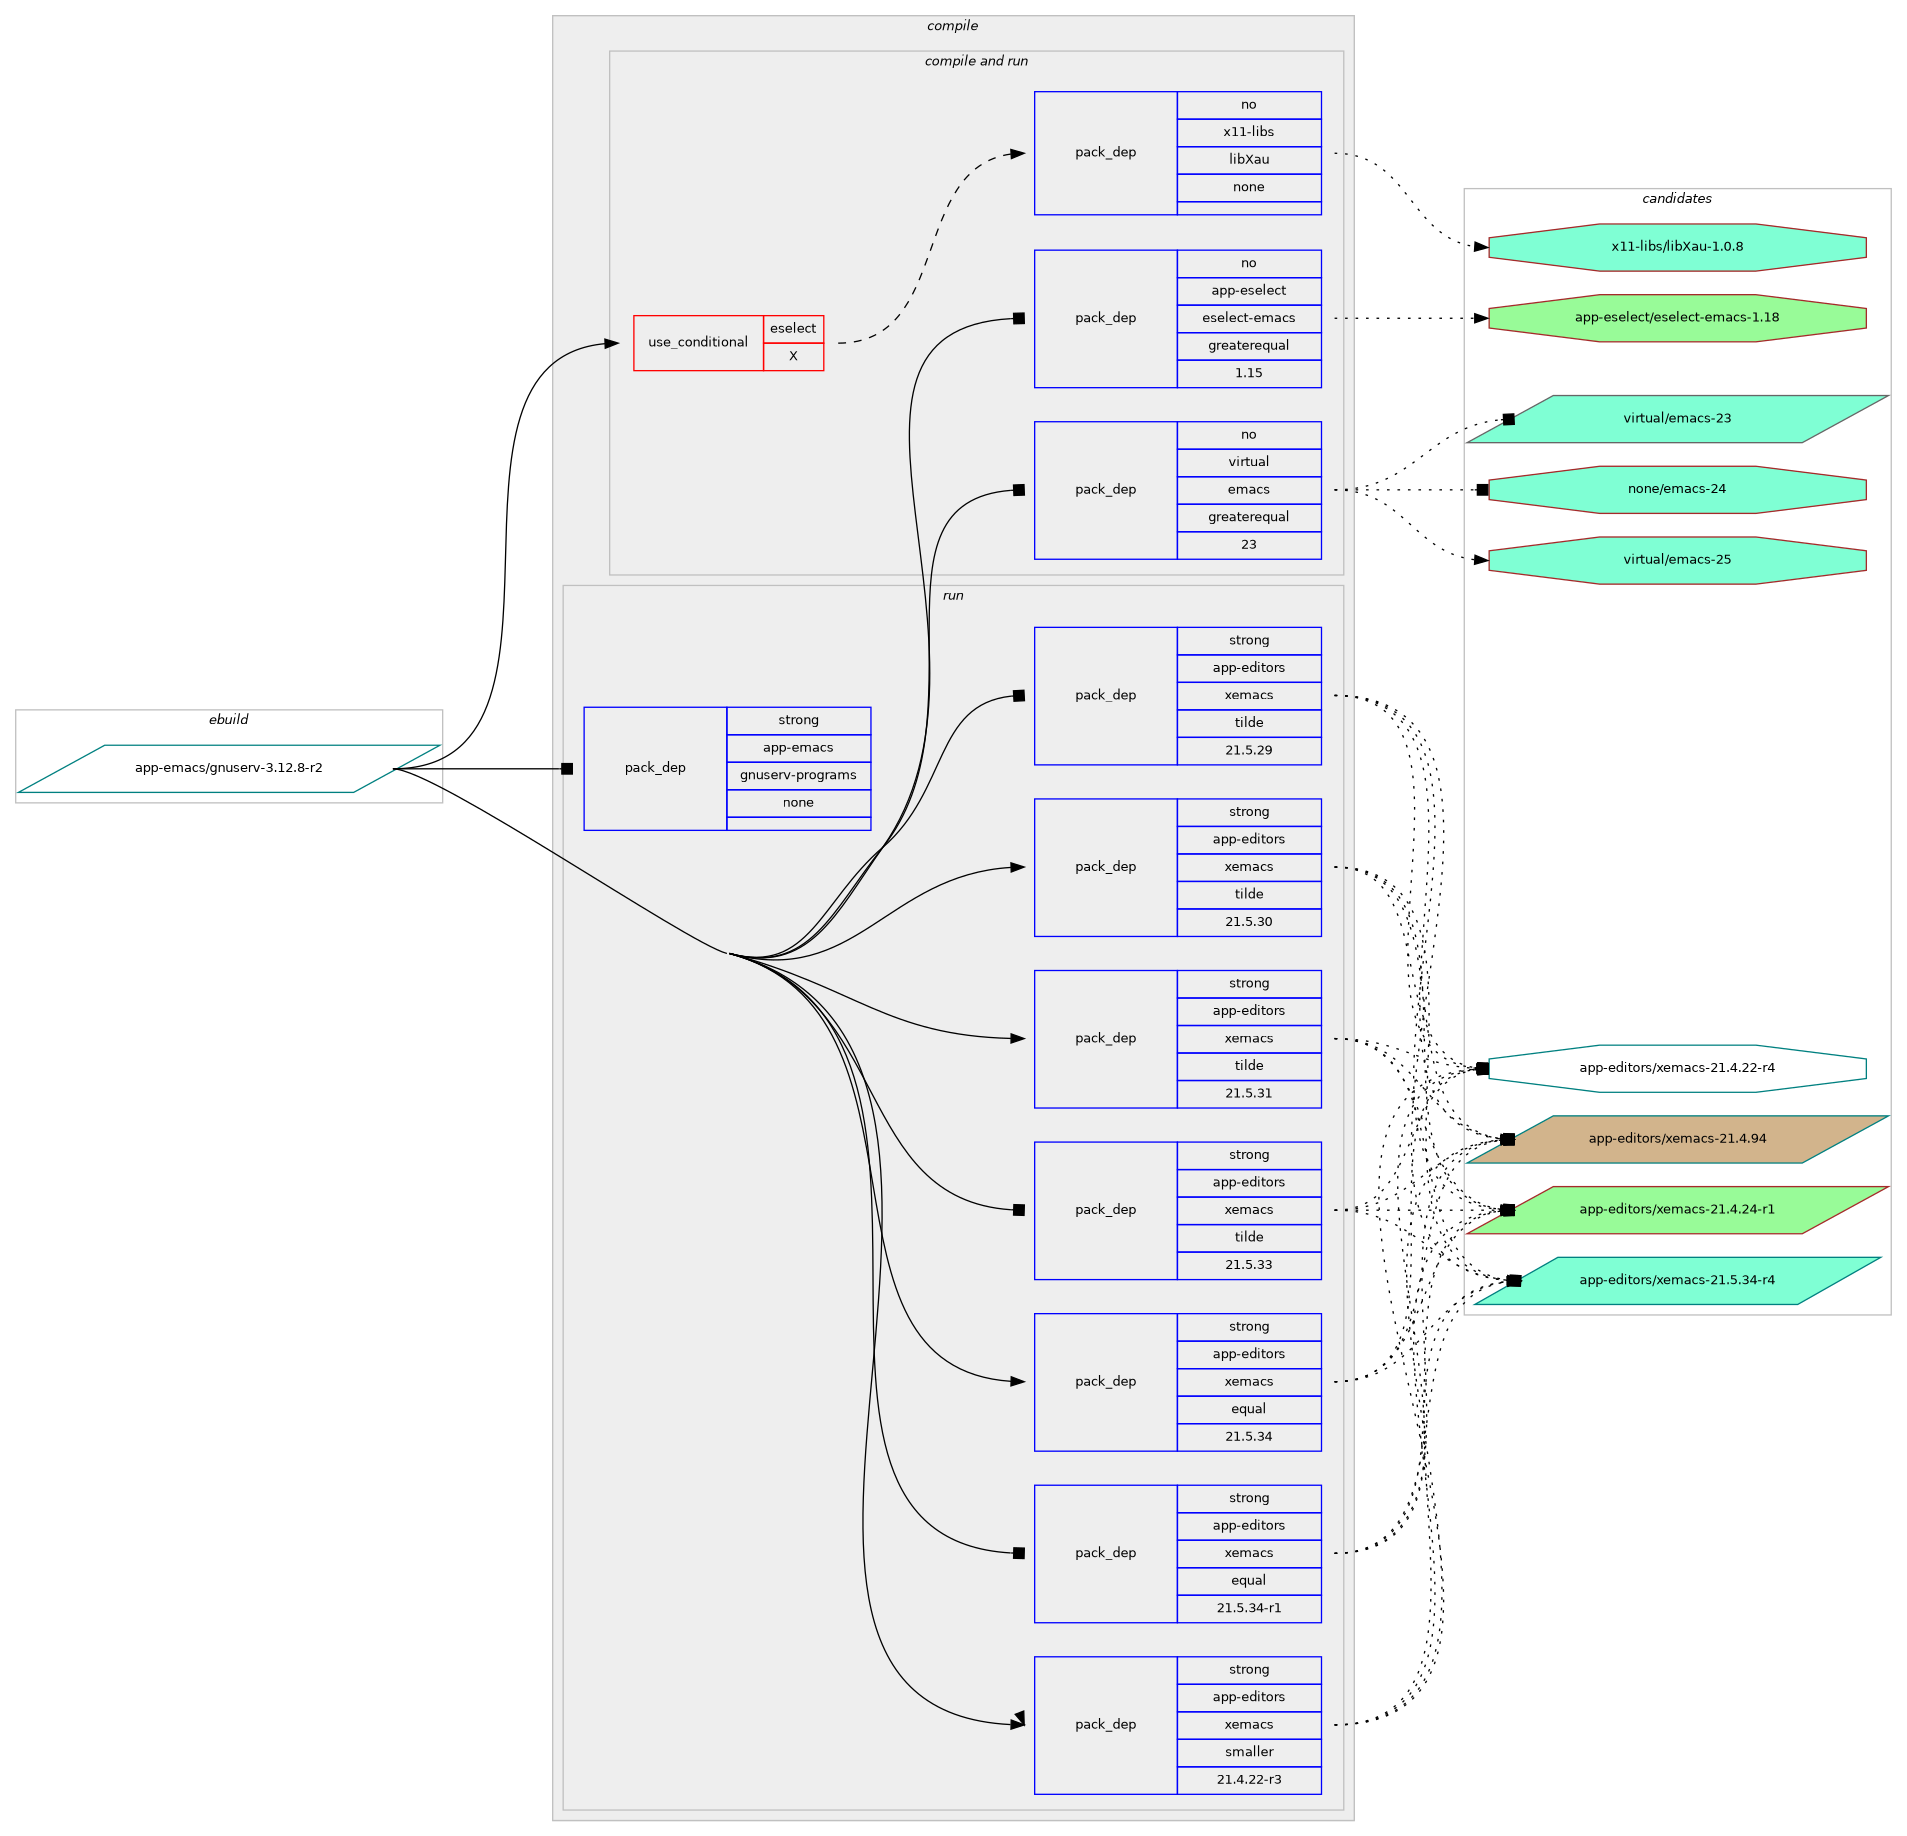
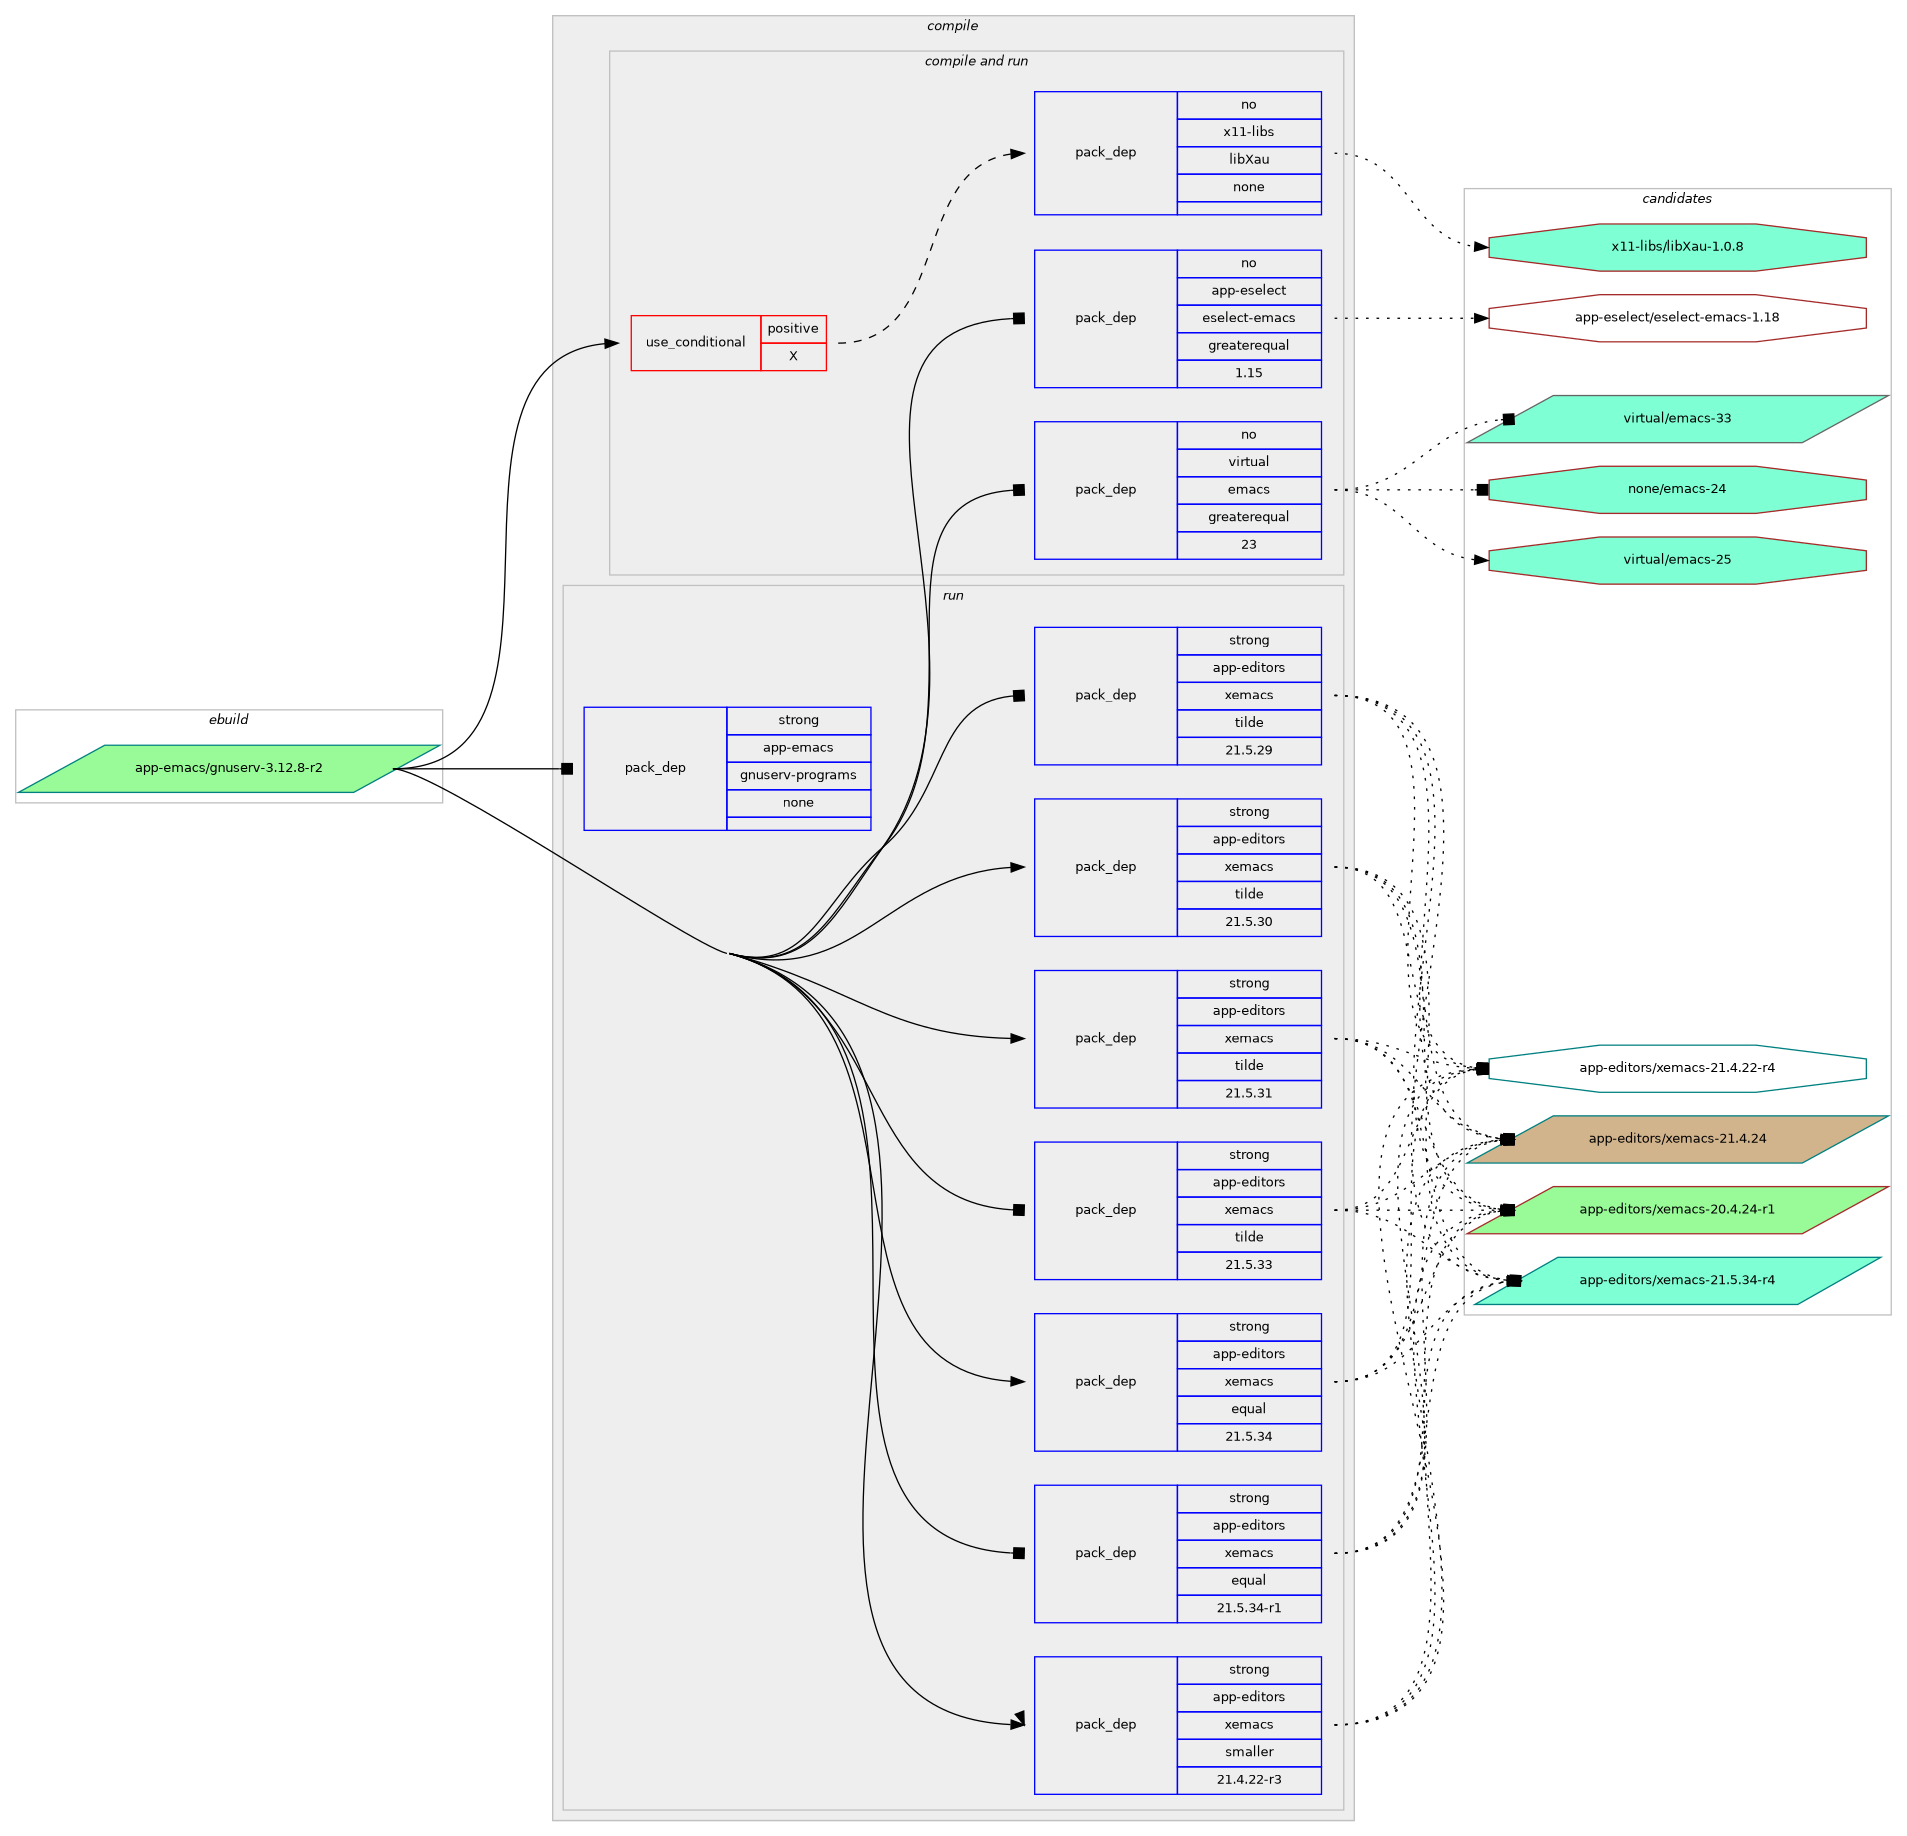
node "app-eselect/eselect-emacs-1.18": fillcolor palegreen -> white
node "use_conditional": text "eselect" -> "positive"
node "virtual/emacs-23": label "virtual/emacs-23" -> "virtual/emacs-33"
node "app-emacs/gnuserv-3.12.8-r2": fillcolor white -> palegreen
node "app-editors/xemacs-21.4.94": label "app-editors/xemacs-21.4.94" -> "app-editors/xemacs-21.4.24"
node "app-editors/xemacs-21.4.24-r1": label "app-editors/xemacs-21.4.24-r1" -> "app-editors/xemacs-20.4.24-r1"
